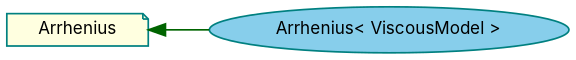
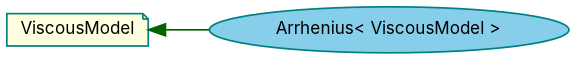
node "Arrhenius": label "Arrhenius" -> "ViscousModel"
